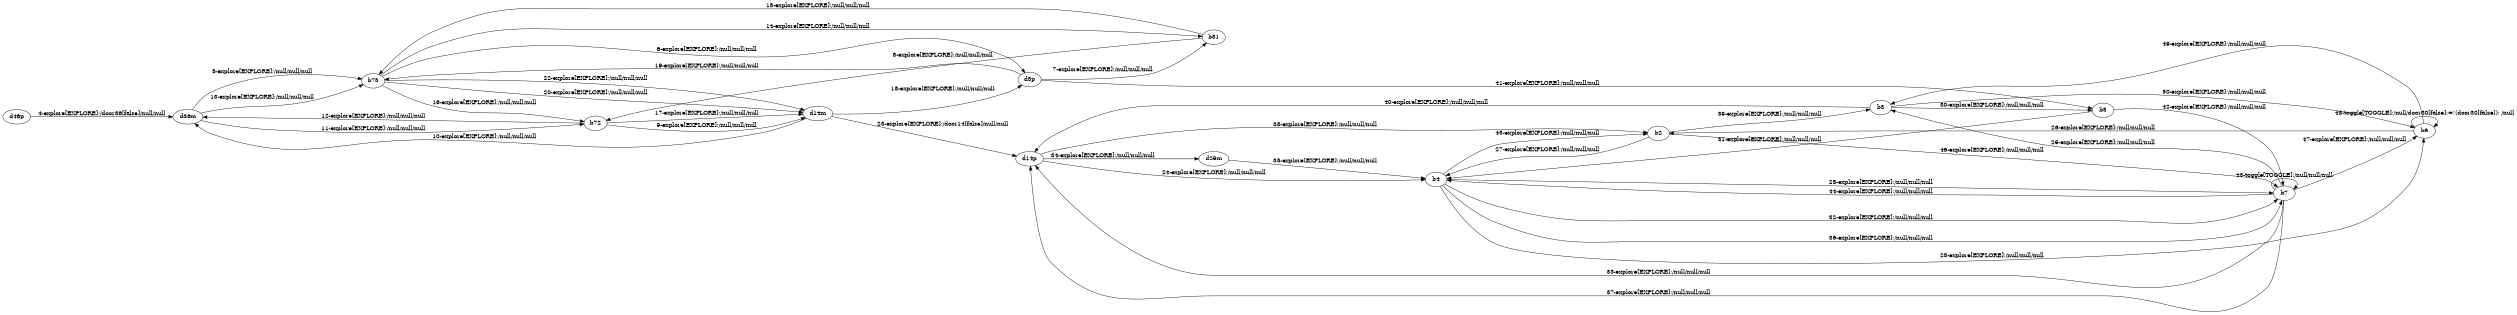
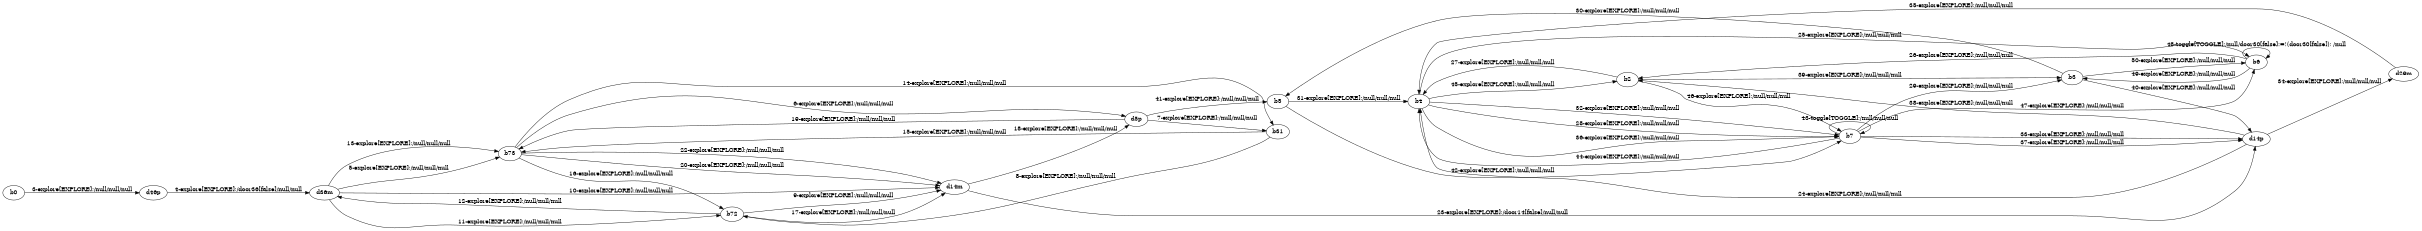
edge "d14m" -> "d36m": reversed
node "b0": added
